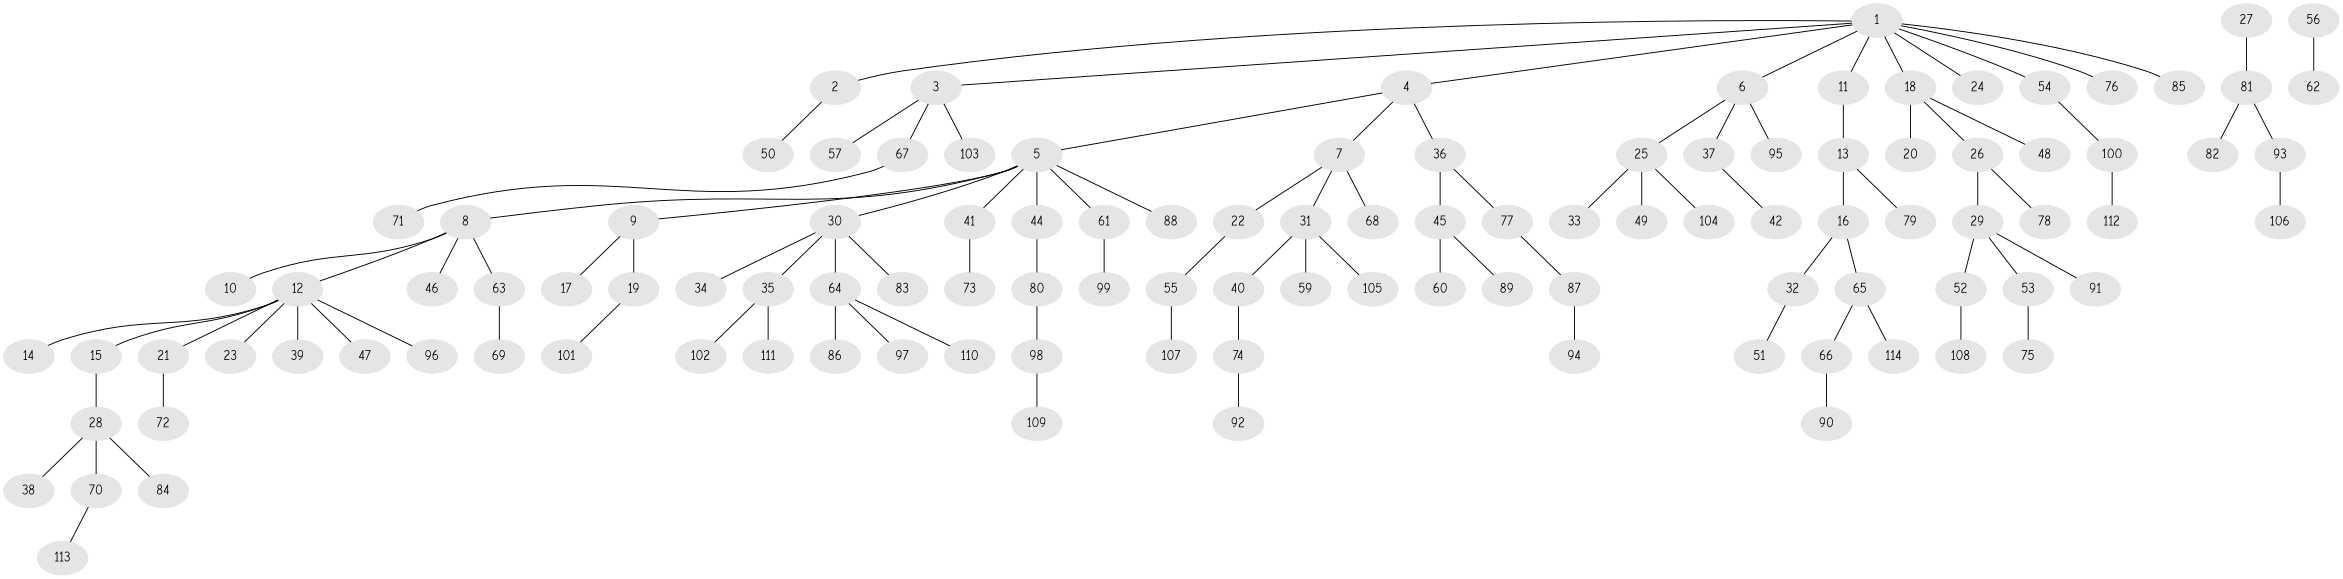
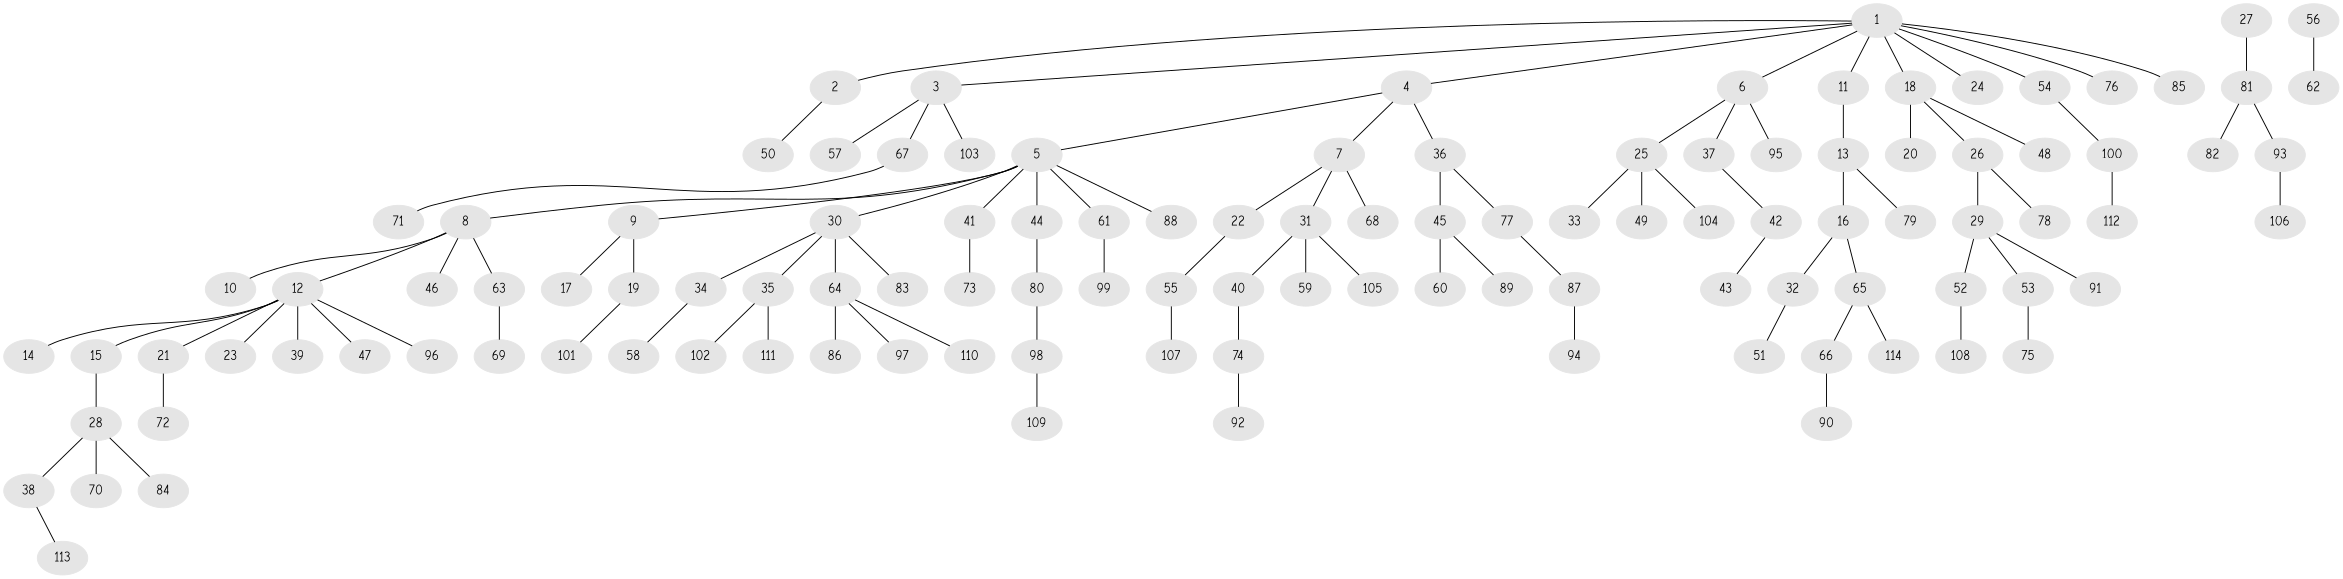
node "43": added
node "58": added
edge "70" -- "113": now "38" -- "113"
